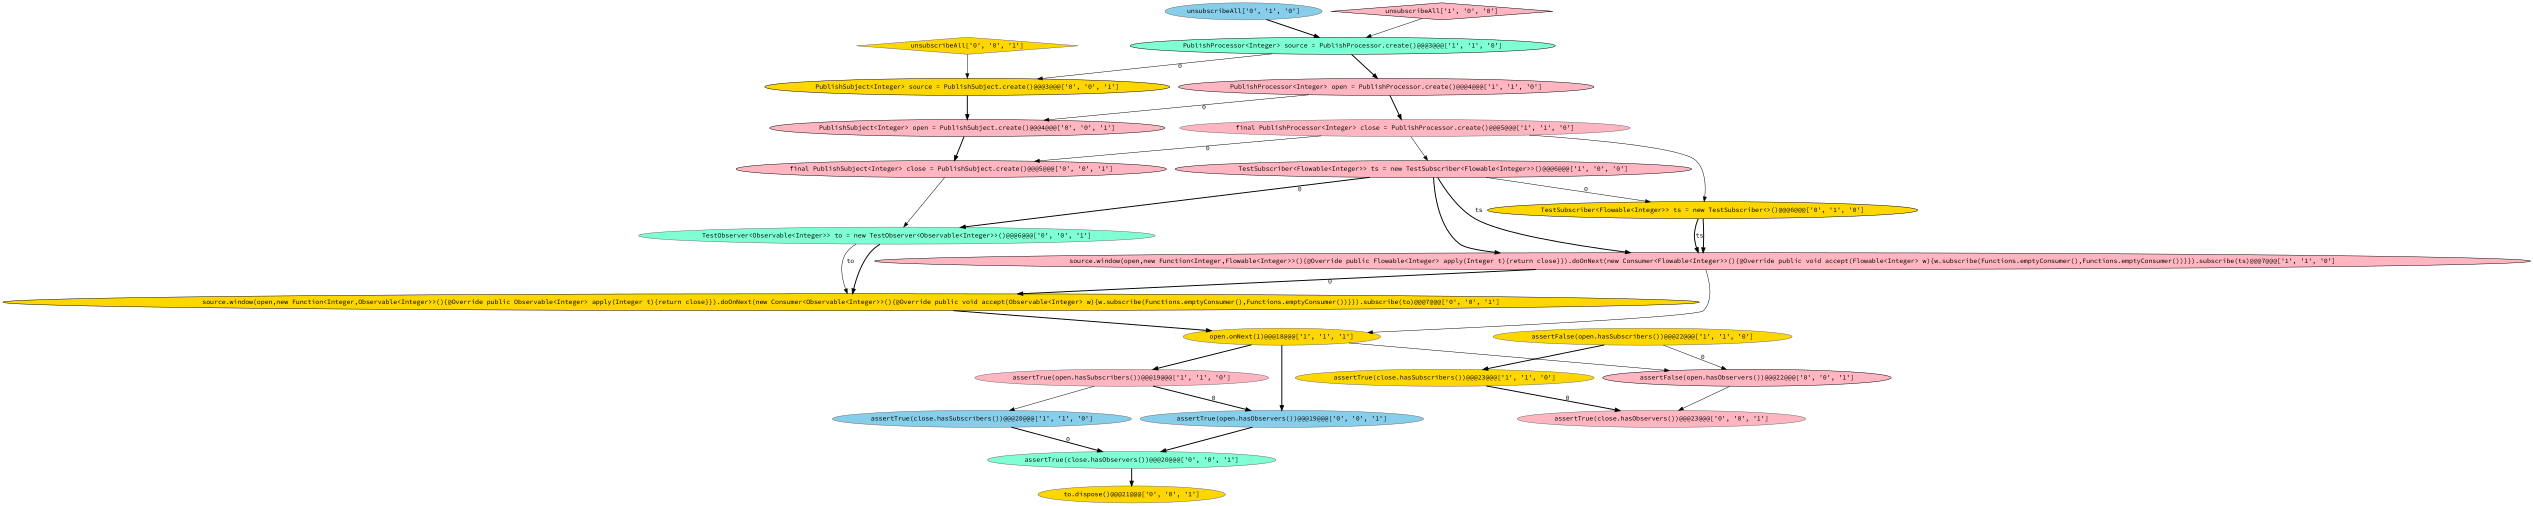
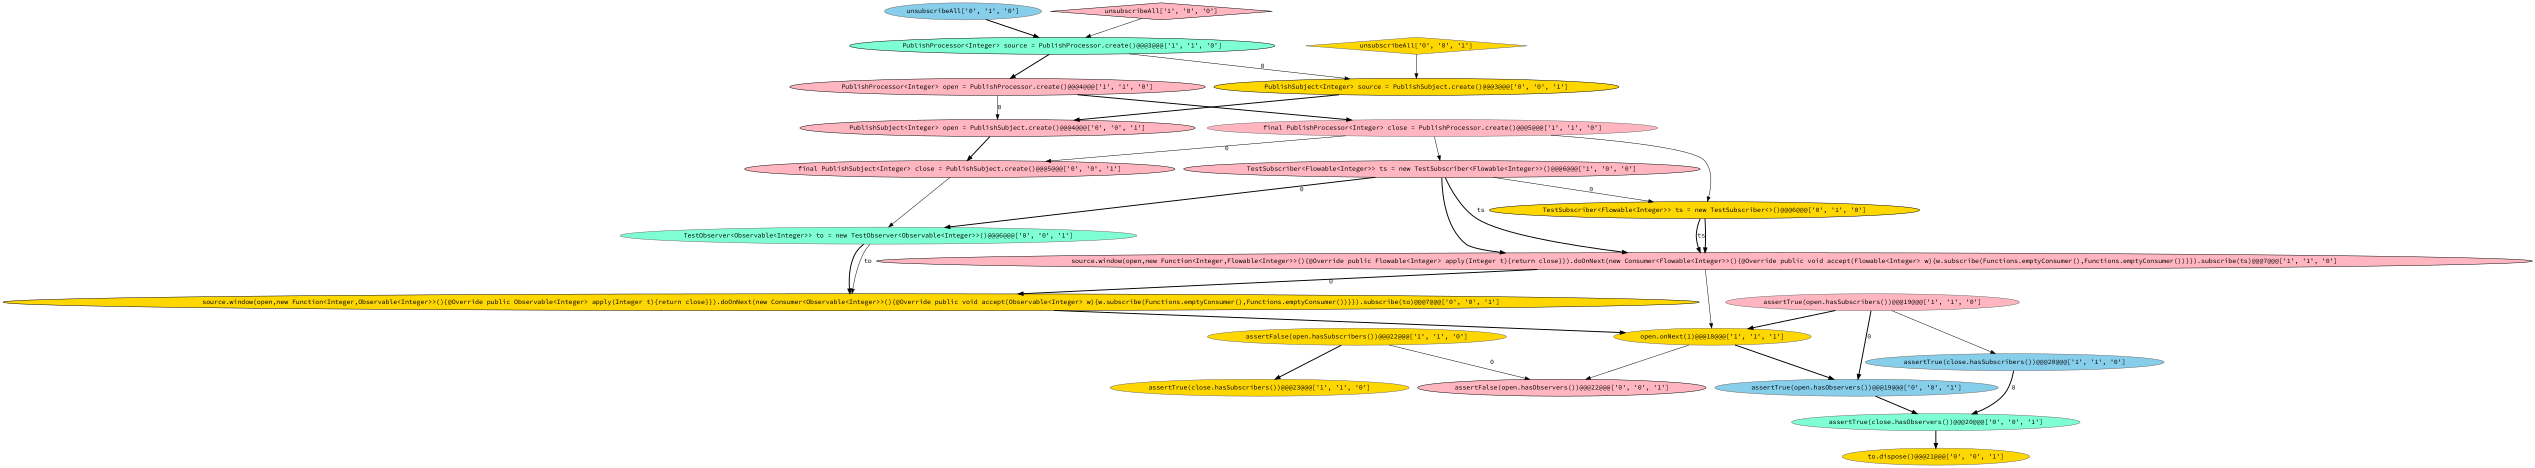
edge "open.onNext(1)@@@18@@@['1', '1', '1']" -> "assertTrue(open.hasSubscribers())@@@19@@@['1', '1', '0']": reversed
node "assertTrue(close.hasObservers())@@@23@@@['0', '0', '1']": removed
